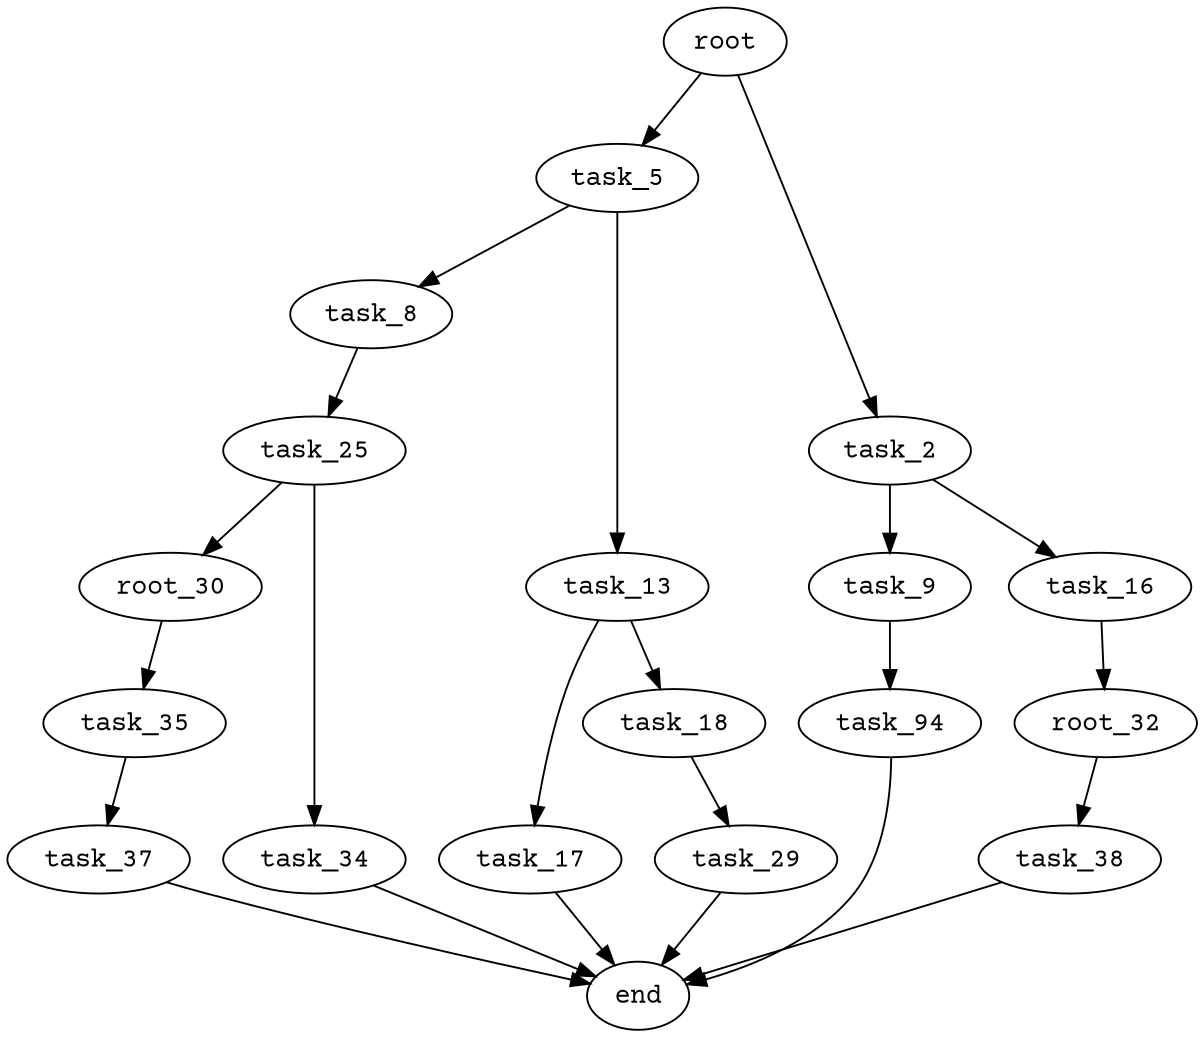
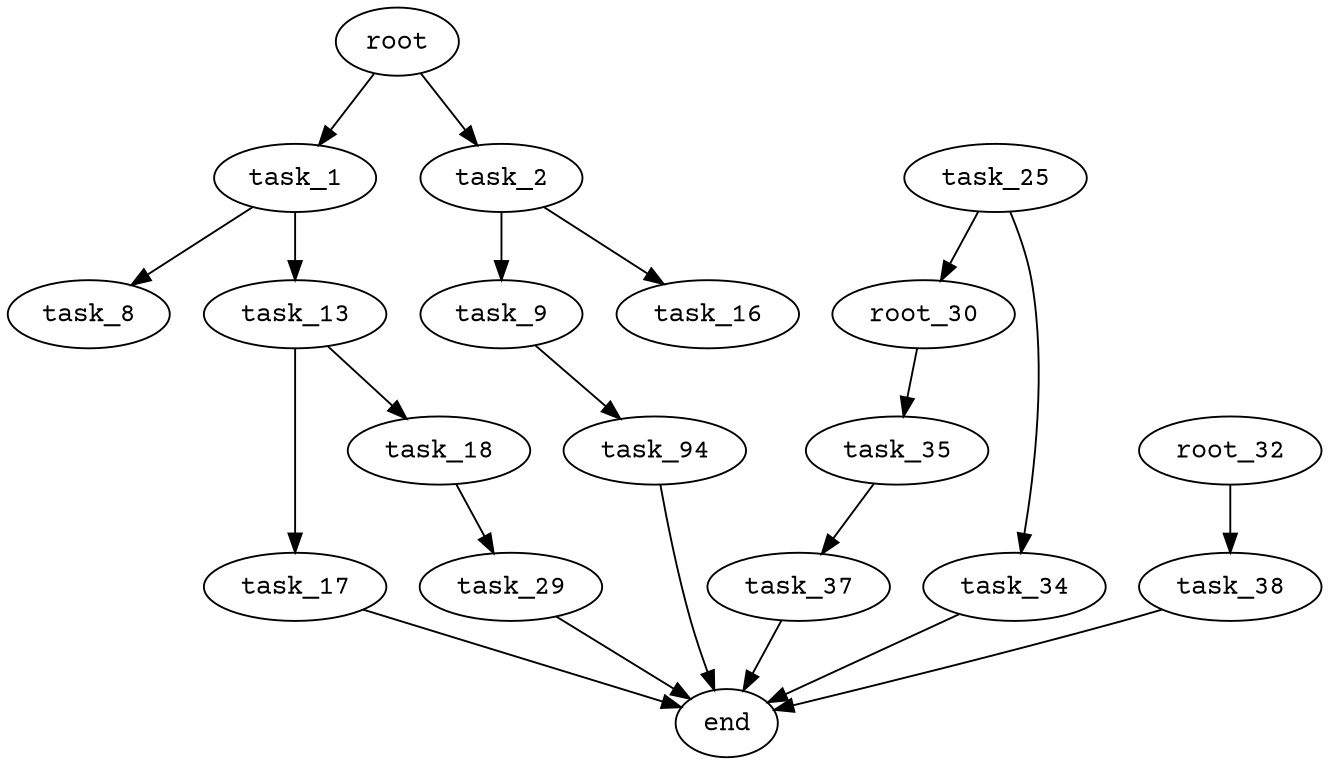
node "task_5": label "task_5" -> "task_1"
edge "task_8" -> "task_25": removed
edge "task_16" -> "root_32": removed
